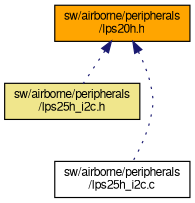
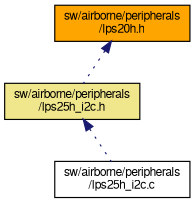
edge "sw/airborne/peripherals /lps25h_i2c.c" -> "sw/airborne/peripherals /lps20h.h": now "sw/airborne/peripherals /lps25h_i2c.c" -> "sw/airborne/peripherals /lps25h_i2c.h"
